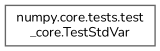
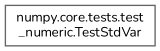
node "numpy.core.tests.test _core.TestStdVar": label "numpy.core.tests.test _core.TestStdVar" -> "numpy.core.tests.test _numeric.TestStdVar"
